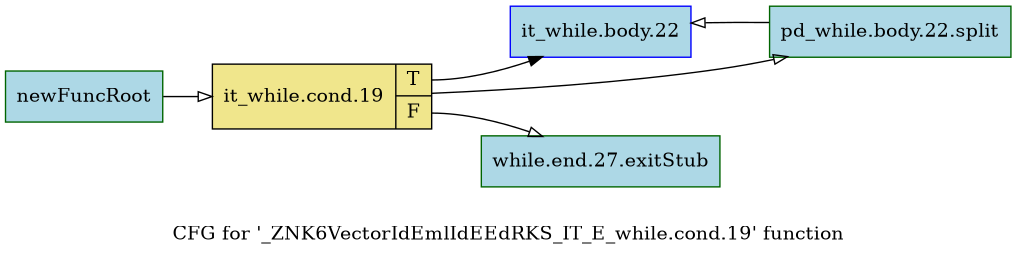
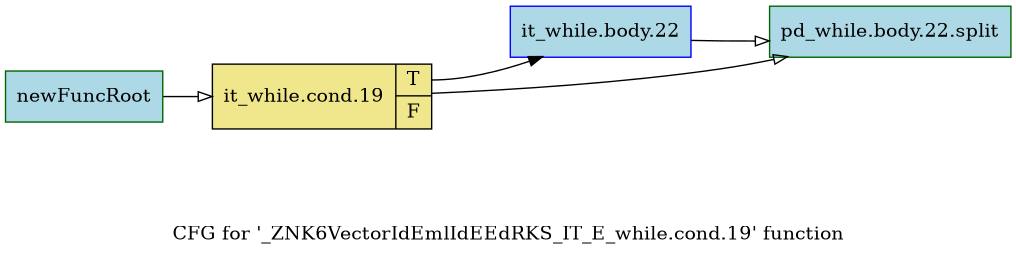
edge "pd_while.body.22.split" -> "it_while.body.22": reversed
node "while.end.27.exitStub": removed
